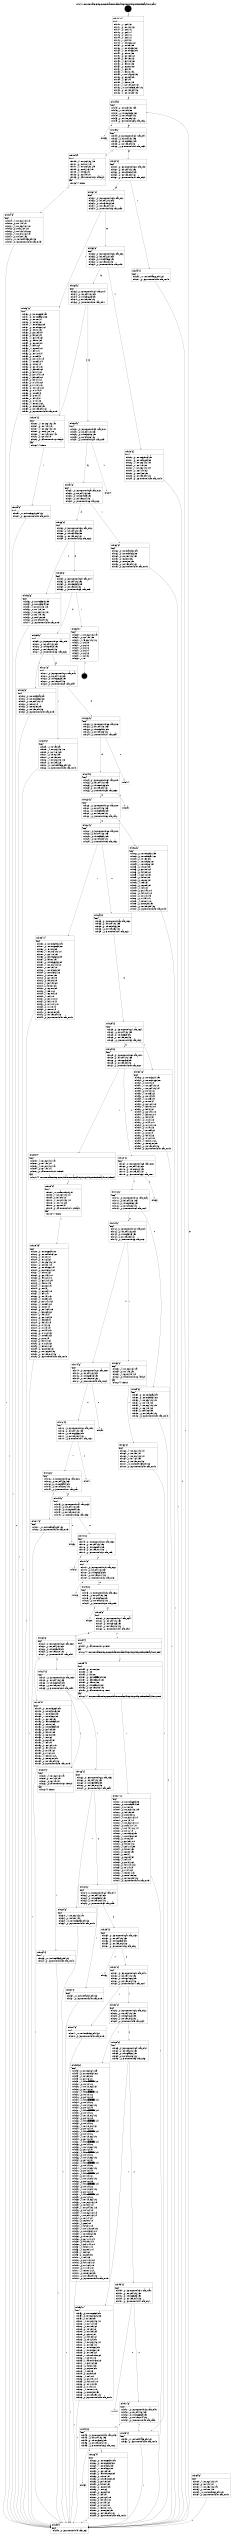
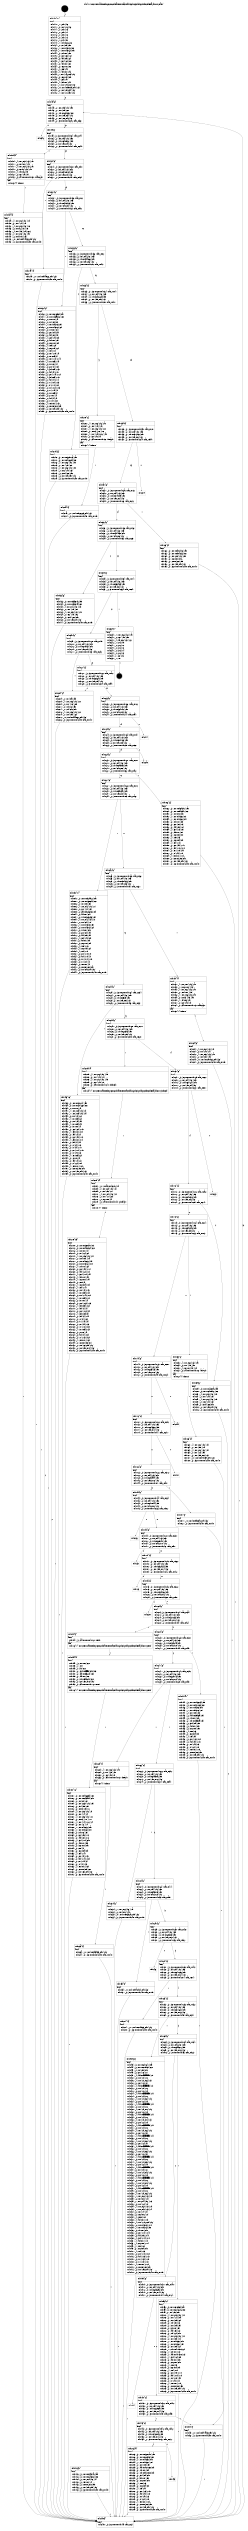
edge "0x4015fb [28]" -> "0x401b23 [30]": now "0x4015fb [28]" -> "0x402209 [34]"
node "0x401ca1 [40]": added
